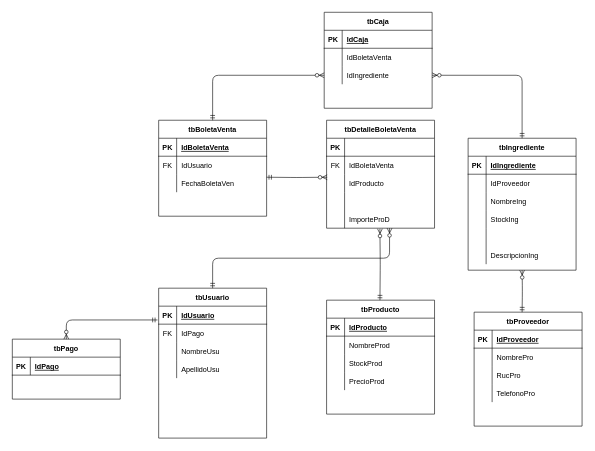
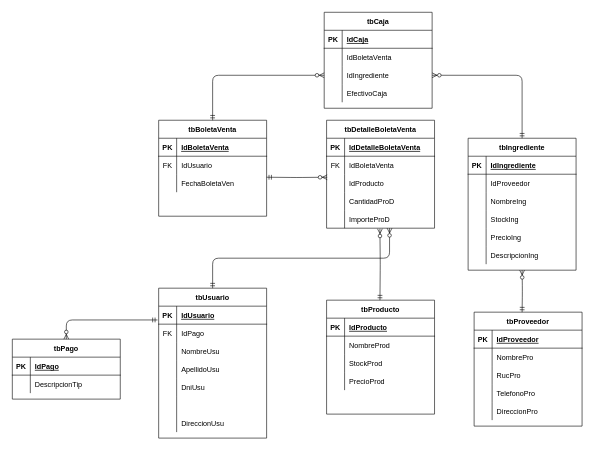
node "EfectivoCaja": added
node "IdDetalleBoletaVenta": added
node "CantidadProD": added
node "PrecioIng": added
node "DescripcionTip": added
node "DniUsu": added
node "DireccionPro": added
node "DireccionUsu": added
